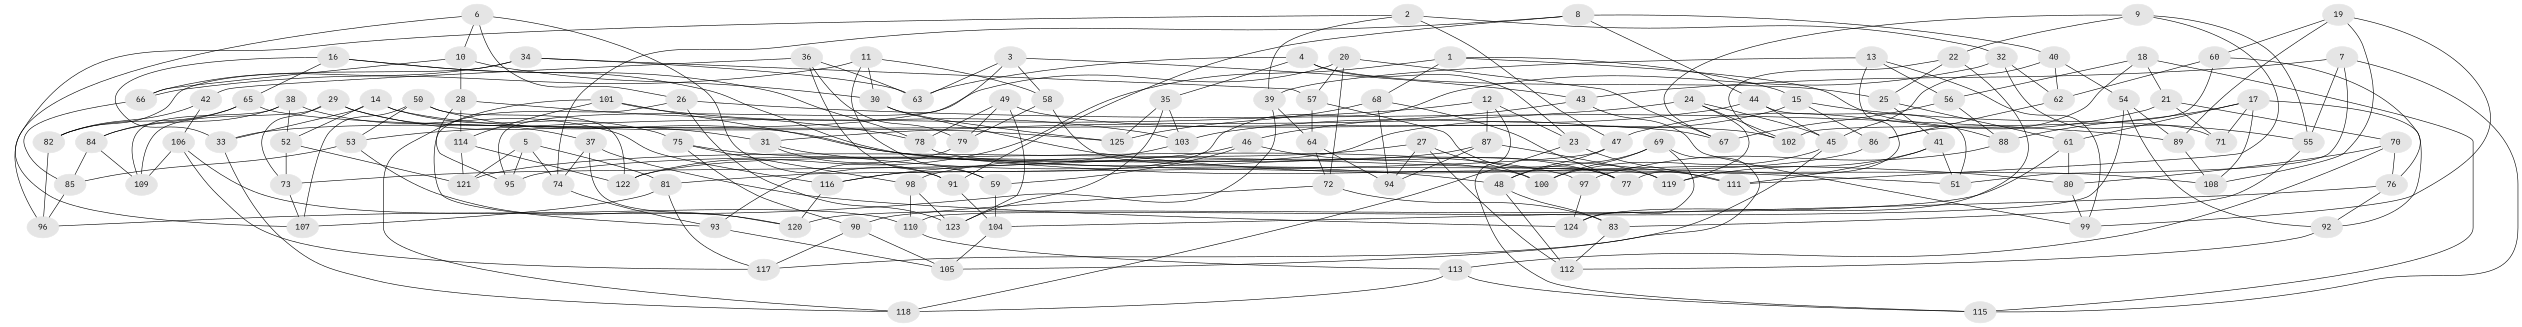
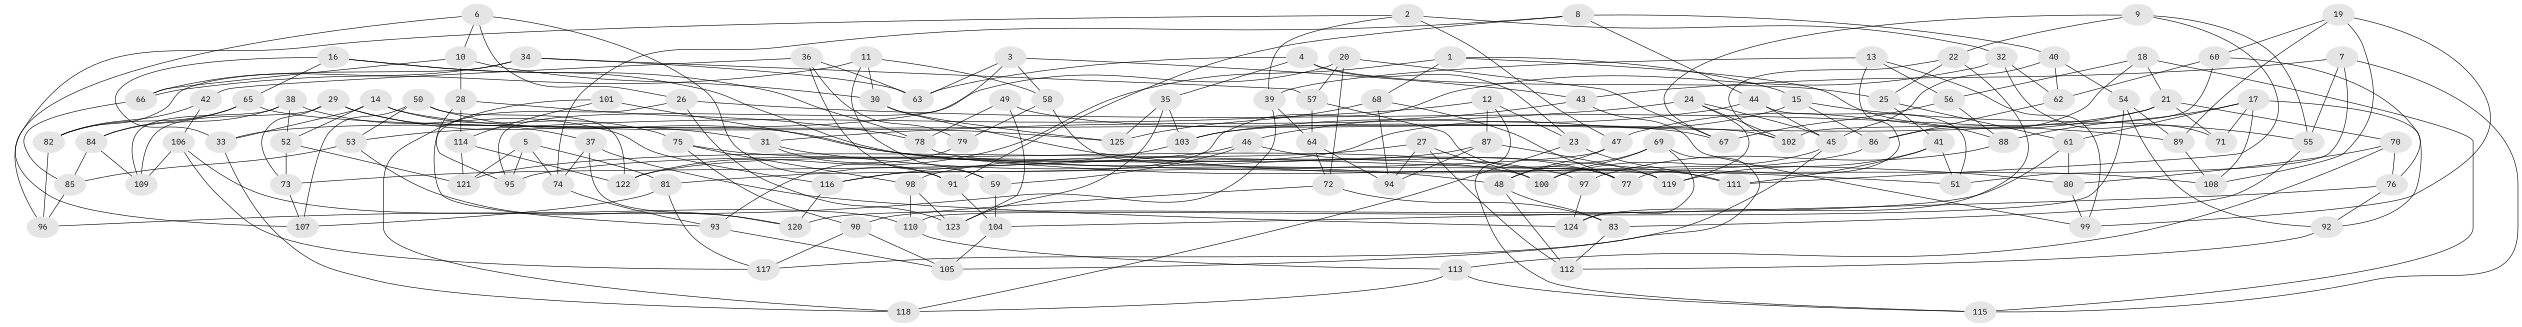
edge "101" -- "103": now "21" -- "103"
edge "49" -- "79": removed
